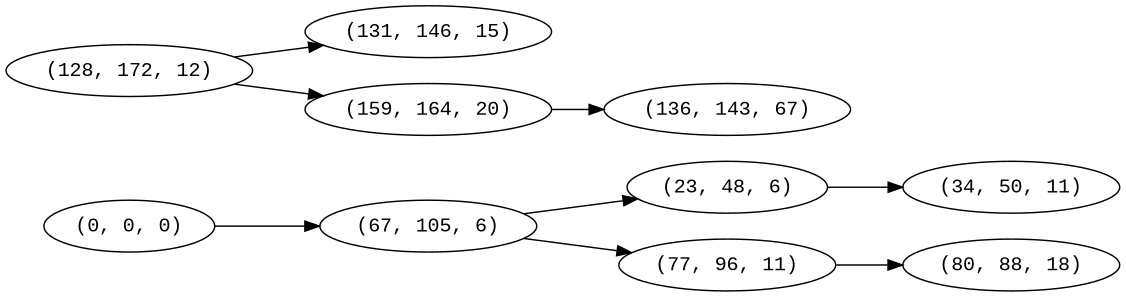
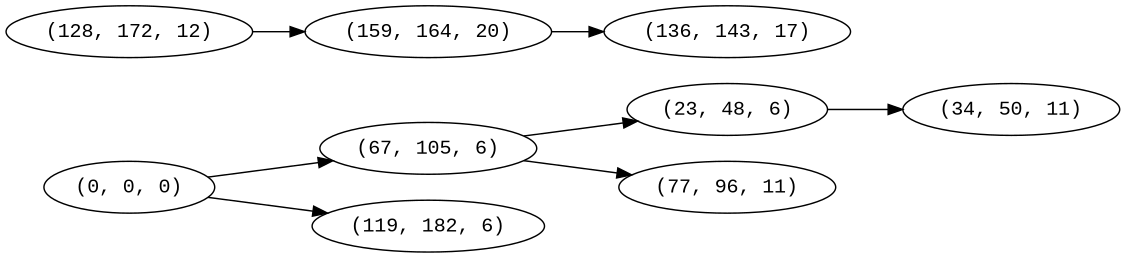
node "(131, 146, 15)": removed
node "(136, 143, 67)": label "(136, 143, 67)" -> "(136, 143, 17)"
node "(119, 182, 6)": added
node "(80, 88, 18)": removed
